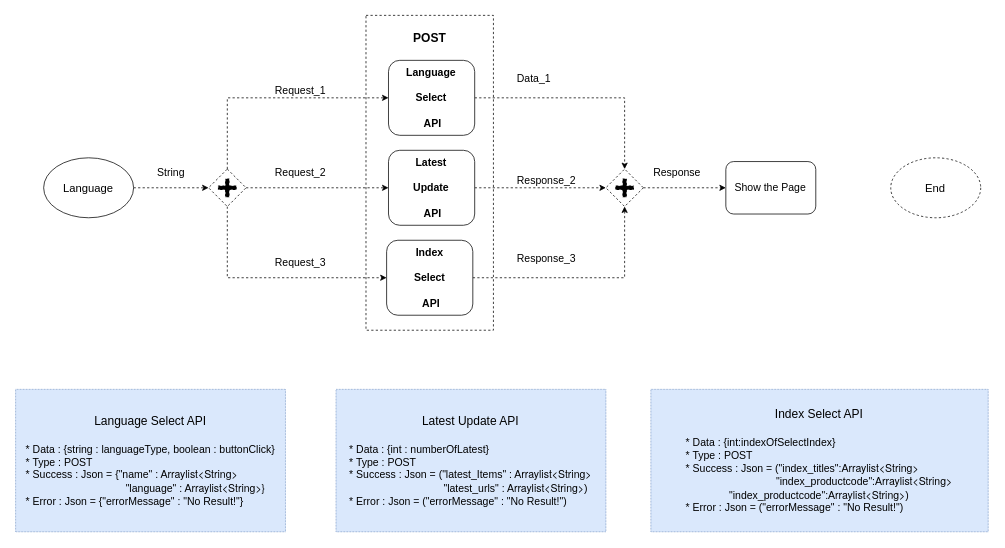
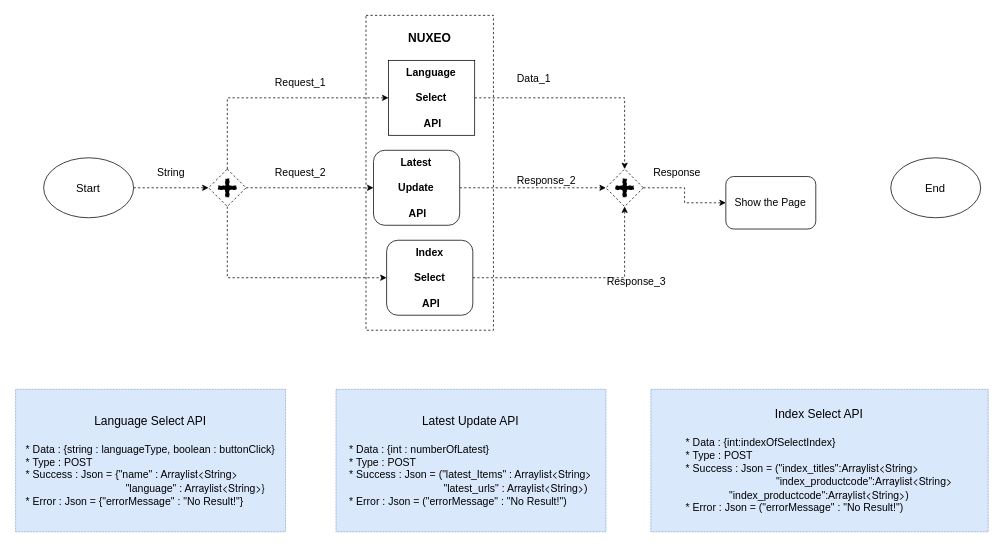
node "POST": label "POST" -> "NUXEO"
node "Request_1": moved (300, 90) -> (300, 83)
node "Language Select API": shape rounded rectangle -> rectangle
node "Language": label "Language" -> "Start"
node "Latest Update API": moved (432, 188) -> (417, 188)
node "Show the Page": moved (771, 188) -> (771, 203)
node "End": style dashed -> solid
node "Response_3": moved (553, 259) -> (643, 282)
node "Request_3": removed
